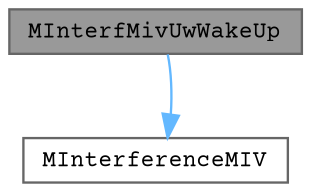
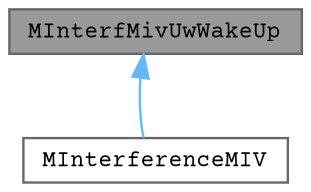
edge "MInterfMivUwWakeUp" -> "MInterferenceMIV": reversed
